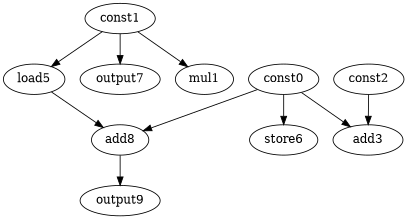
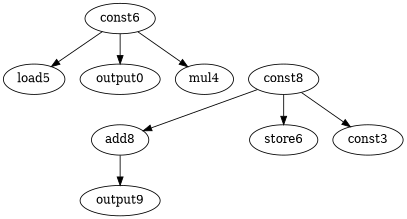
node "const1": label "const1" -> "const6"
node "output7": label "output7" -> "output0"
node "mul1": label "mul1" -> "mul4"
node "const0": label "const0" -> "const8"
node "const2": removed
edge "load5" -> "add8": removed
node "add3": label "add3" -> "const3"
